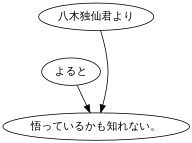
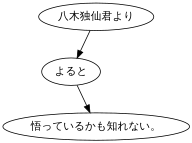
edge "八木独仙君より" -> "悟っているかも知れない。": now "八木独仙君より" -> "よると"
